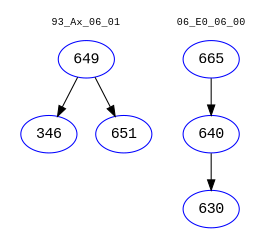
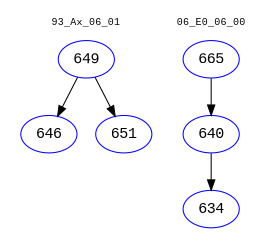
node "346": label "346" -> "646"
node "630": label "630" -> "634"
